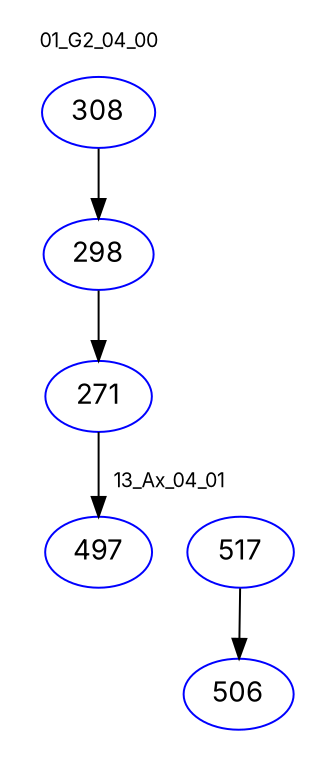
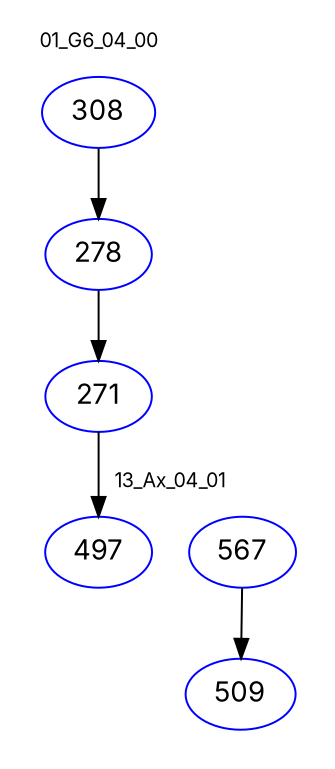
cluster "01_G2_04_00": label "01_G2_04_00" -> "01_G6_04_00"
node "298": label "298" -> "278"
node "517": label "517" -> "567"
node "506": label "506" -> "509"
